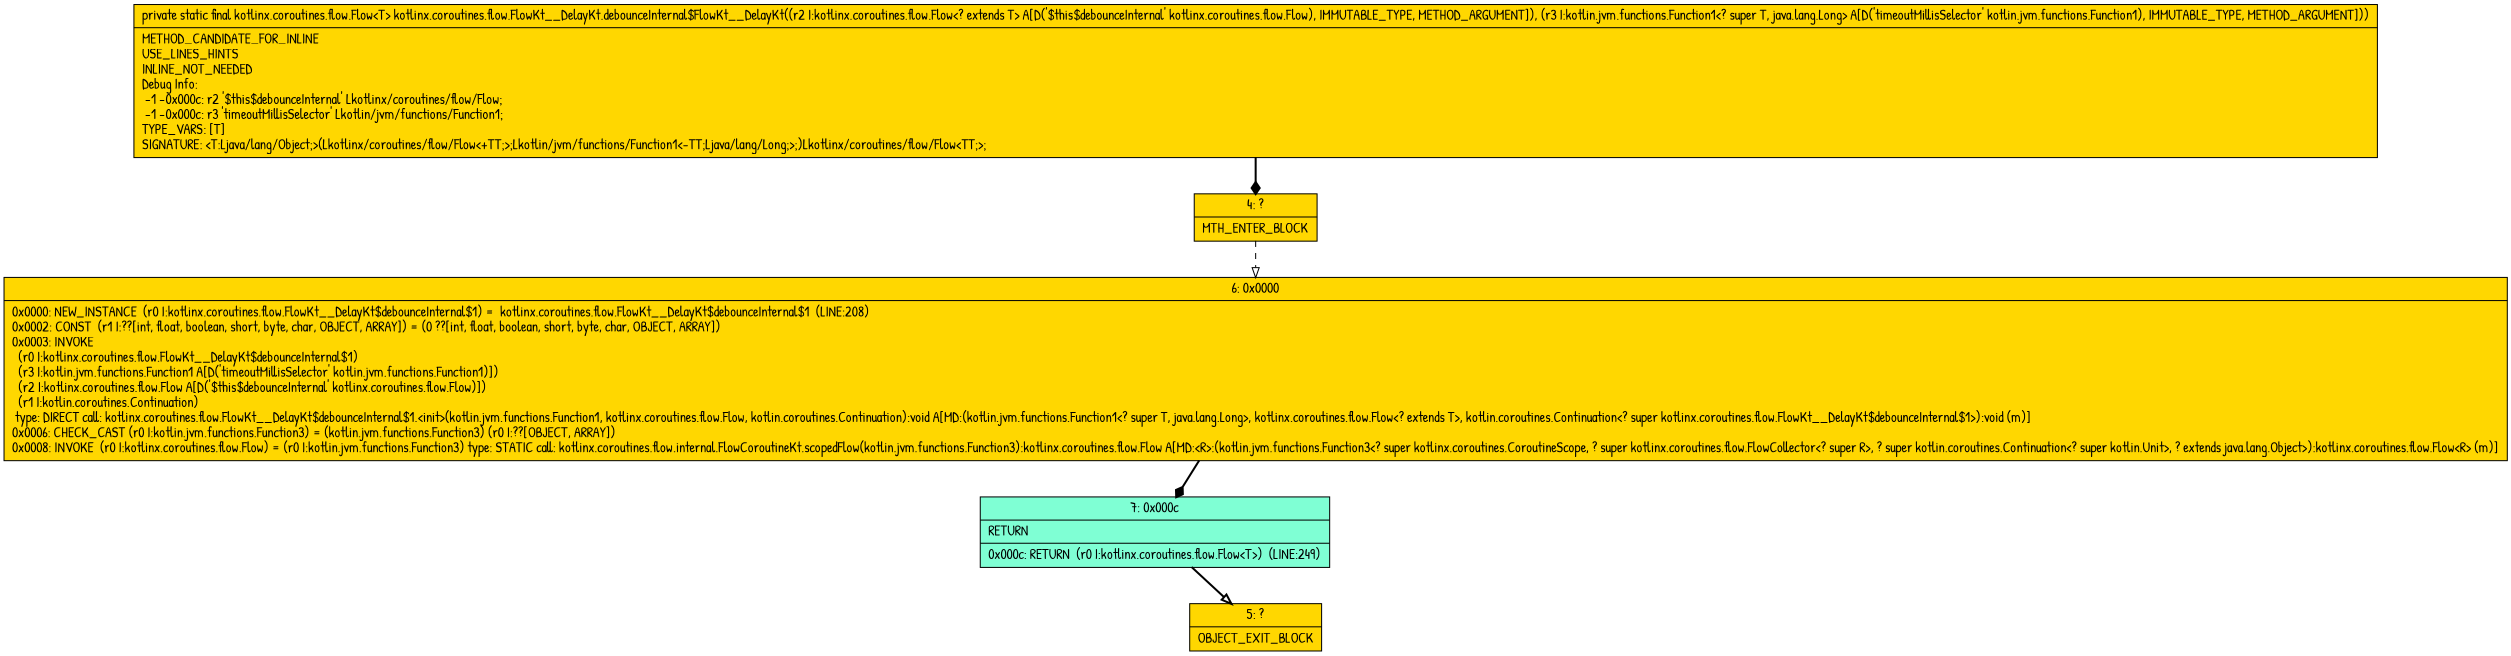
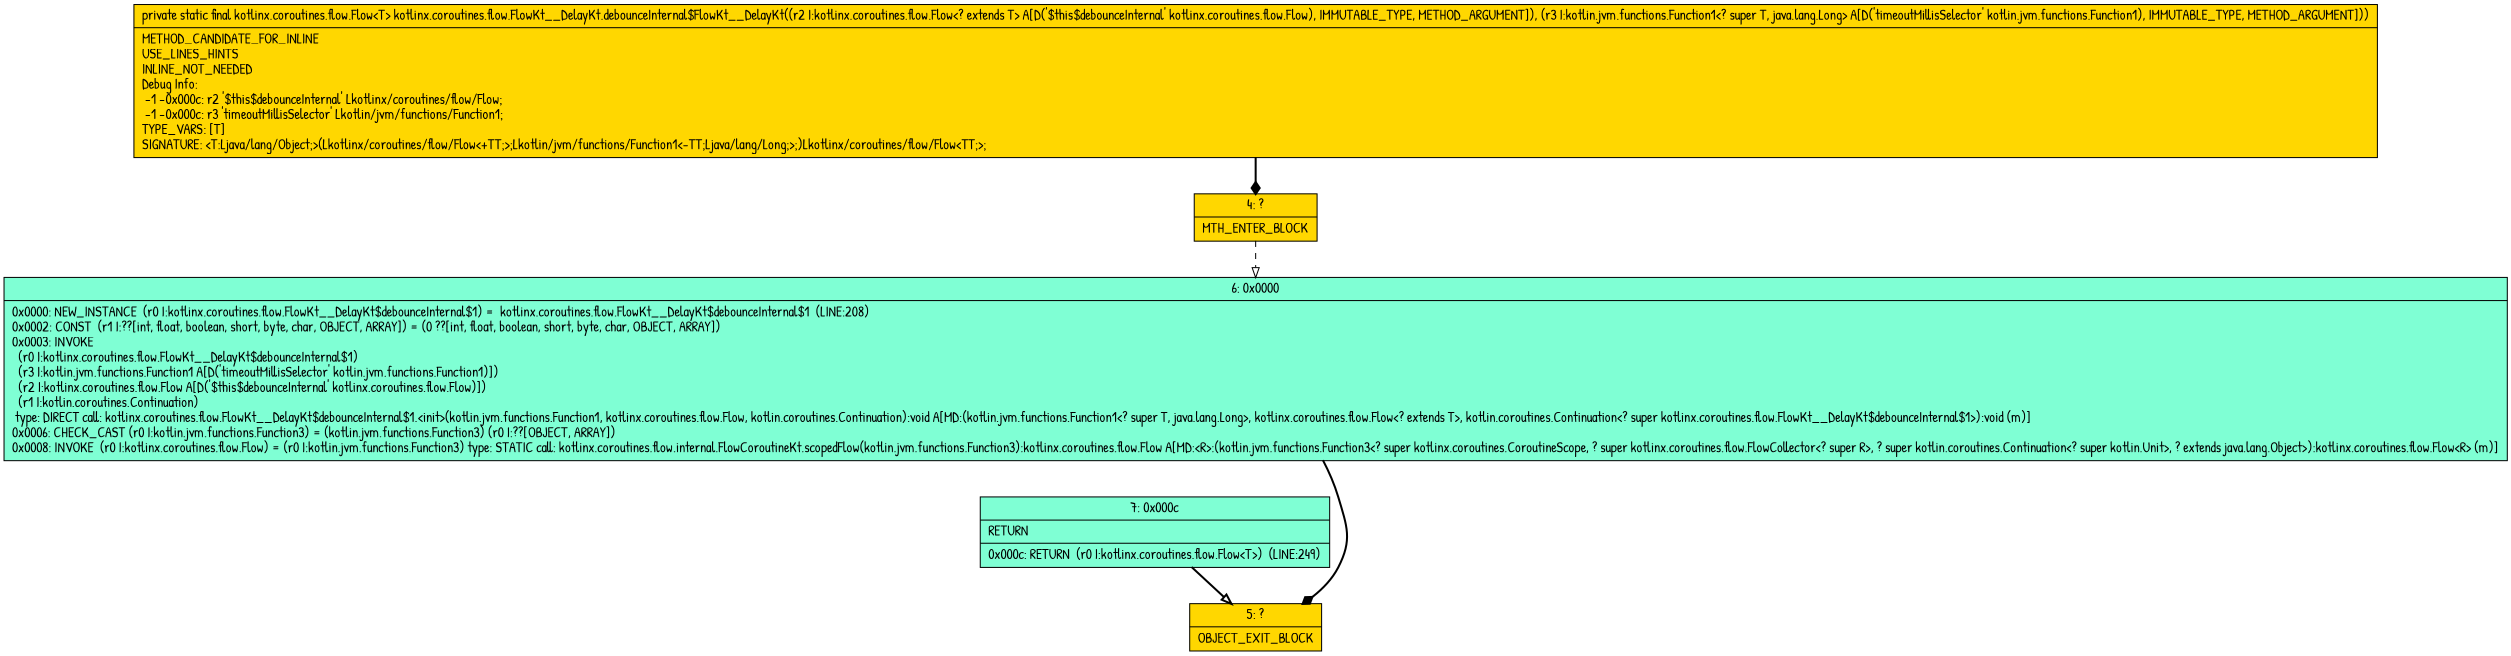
node "6: 0x0000": fillcolor gold -> aquamarine
edge "6: 0x0000" -> "7: 0x000c": now "6: 0x0000" -> "5: ?"
